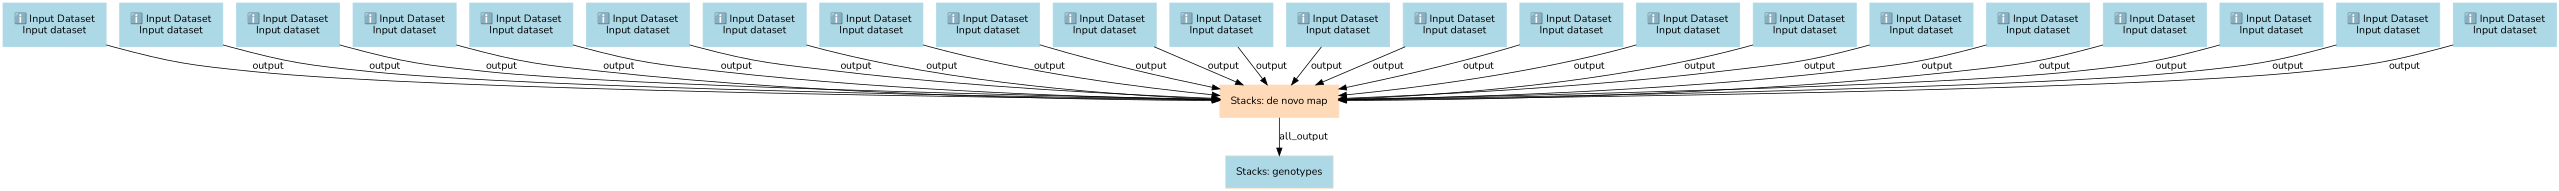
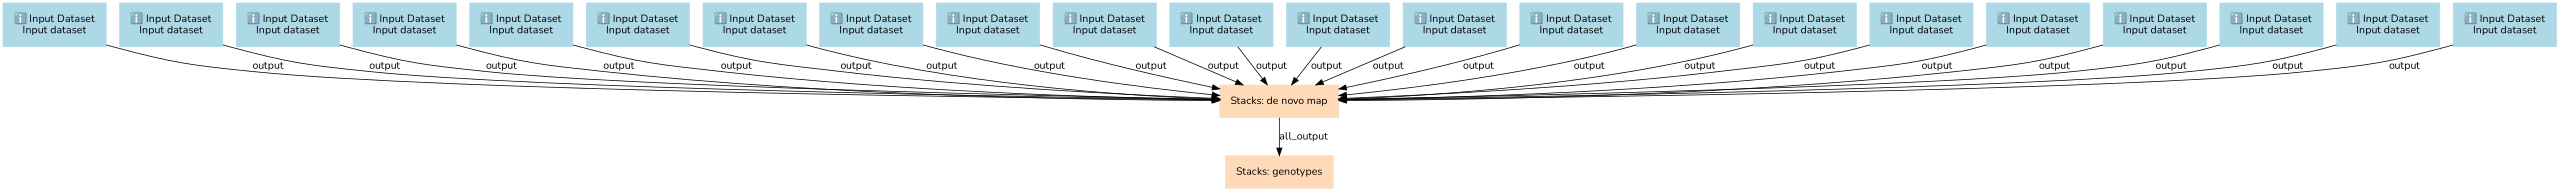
node "Stacks: genotypes": fillcolor lightblue -> peachpuff
